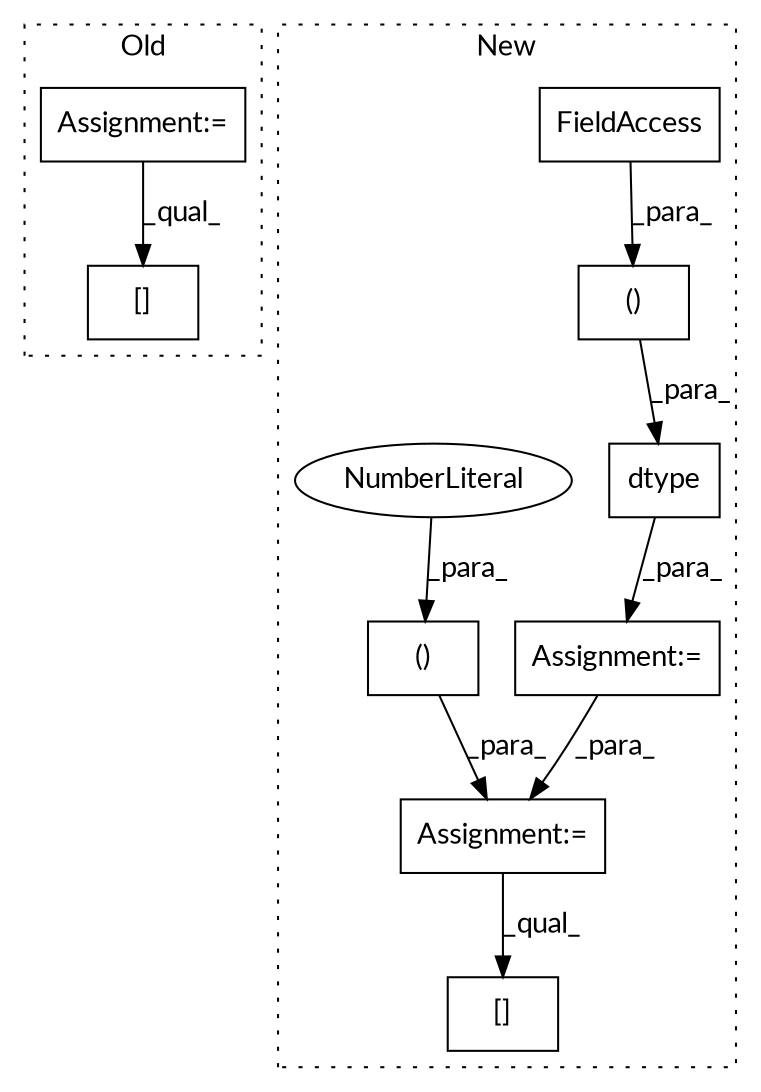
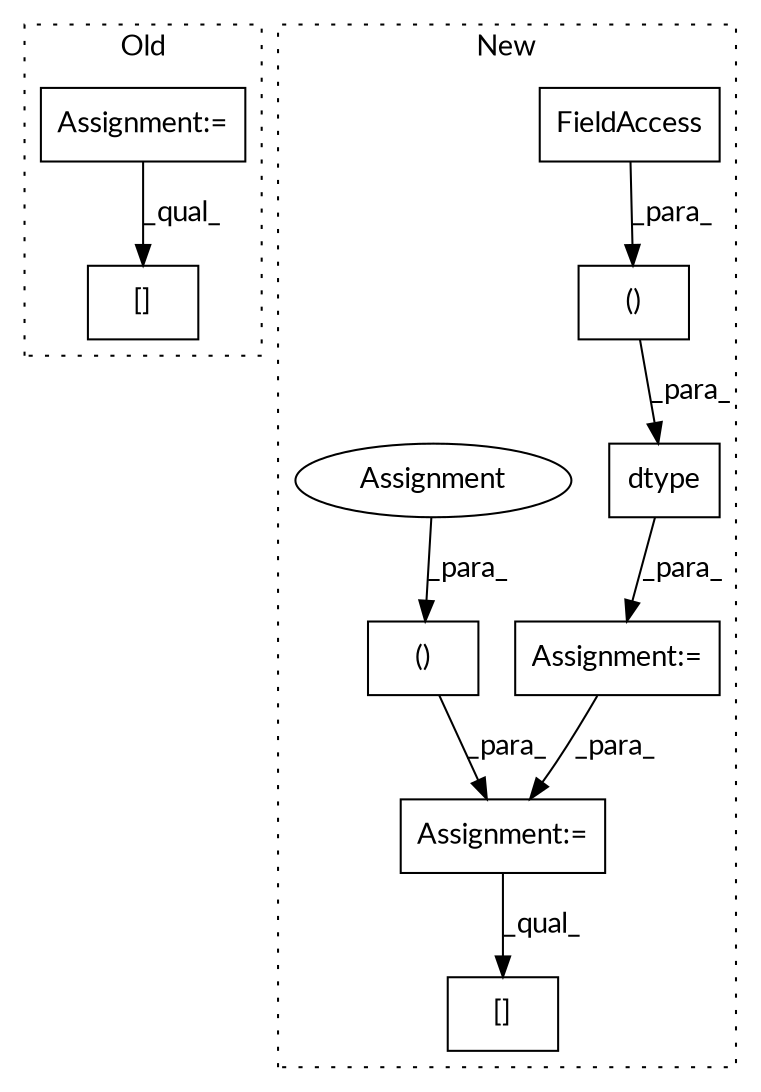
node "NumberLiteral": label "NumberLiteral" -> "Assignment"
